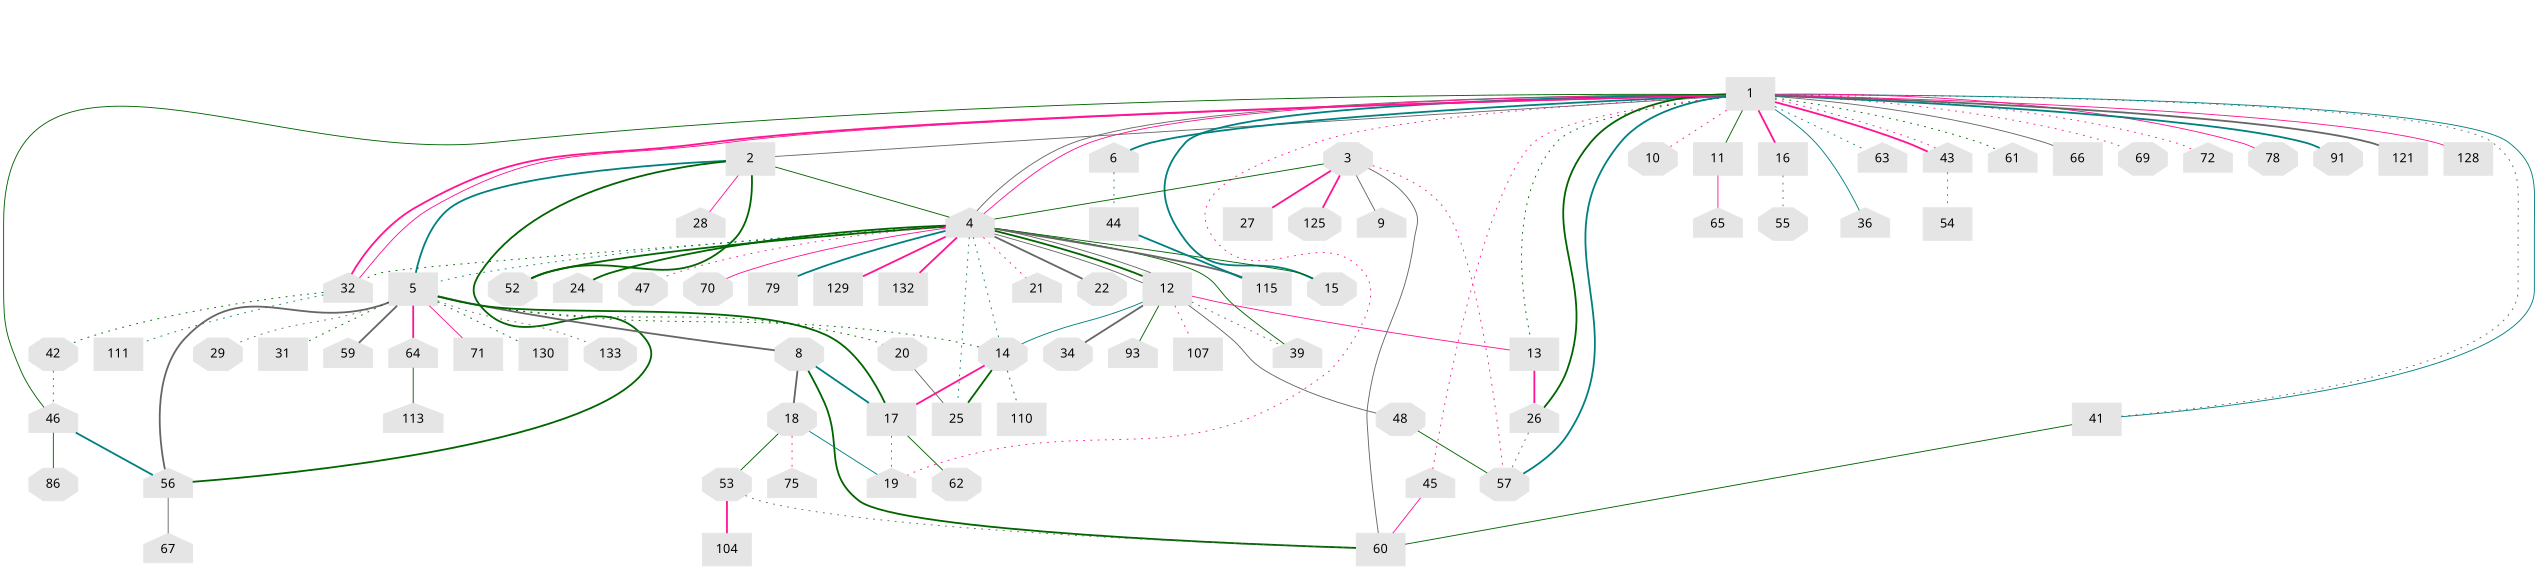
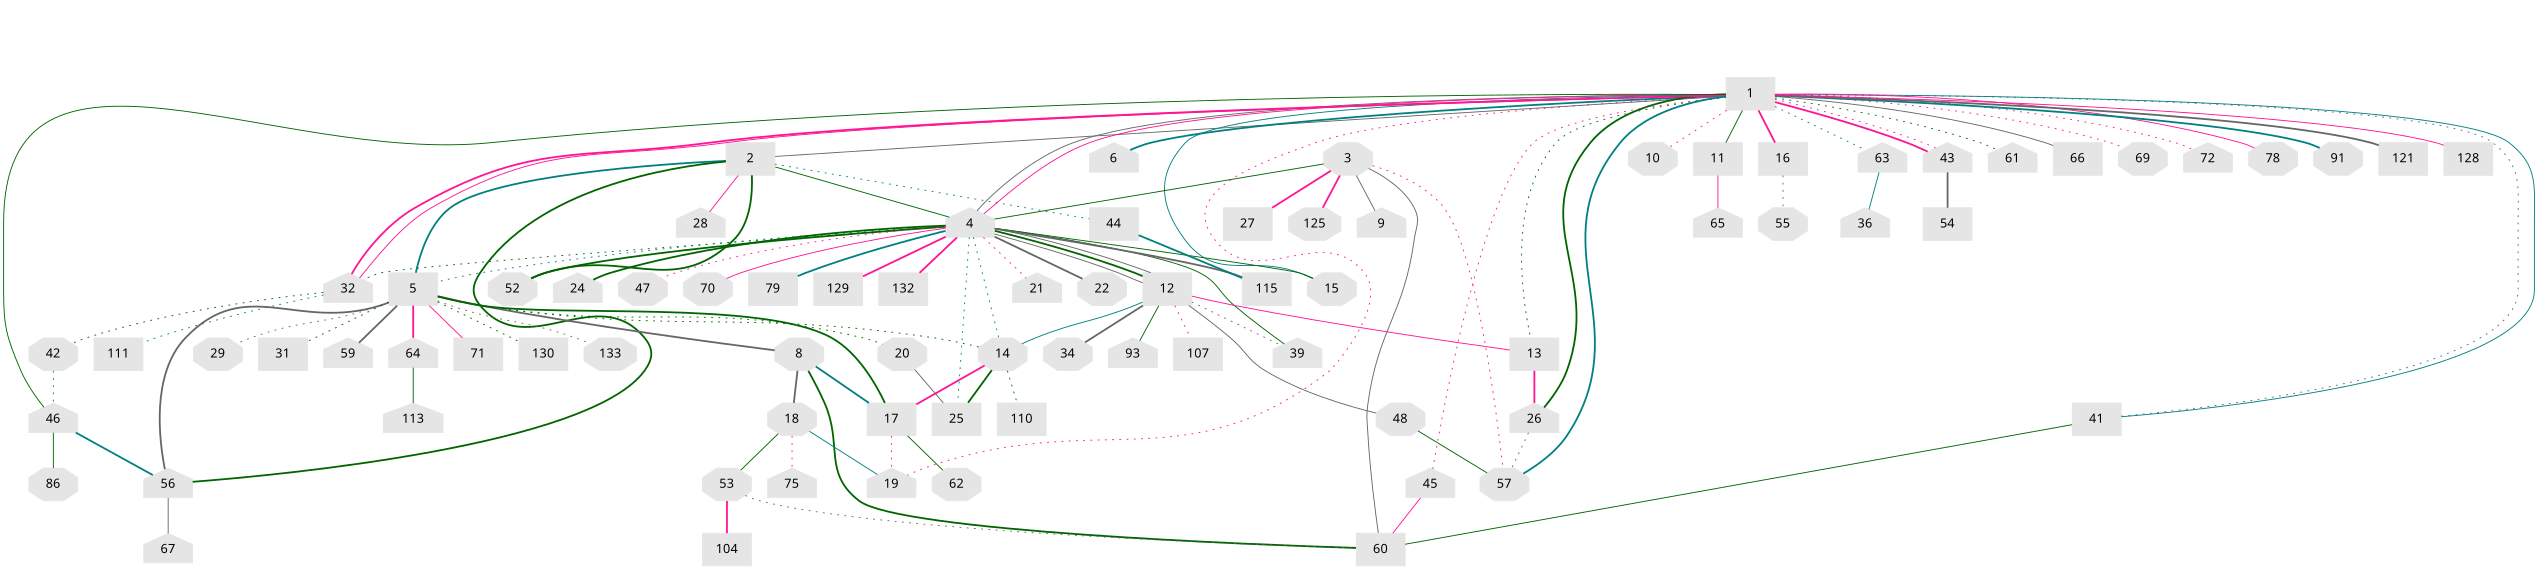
edge "1" -- "15": style bold -> solid
edge "1" -- "36": now "63" -- "36"
edge "6" -- "44": now "2" -- "44"
edge "43" -- "54": style dotted -> bold
